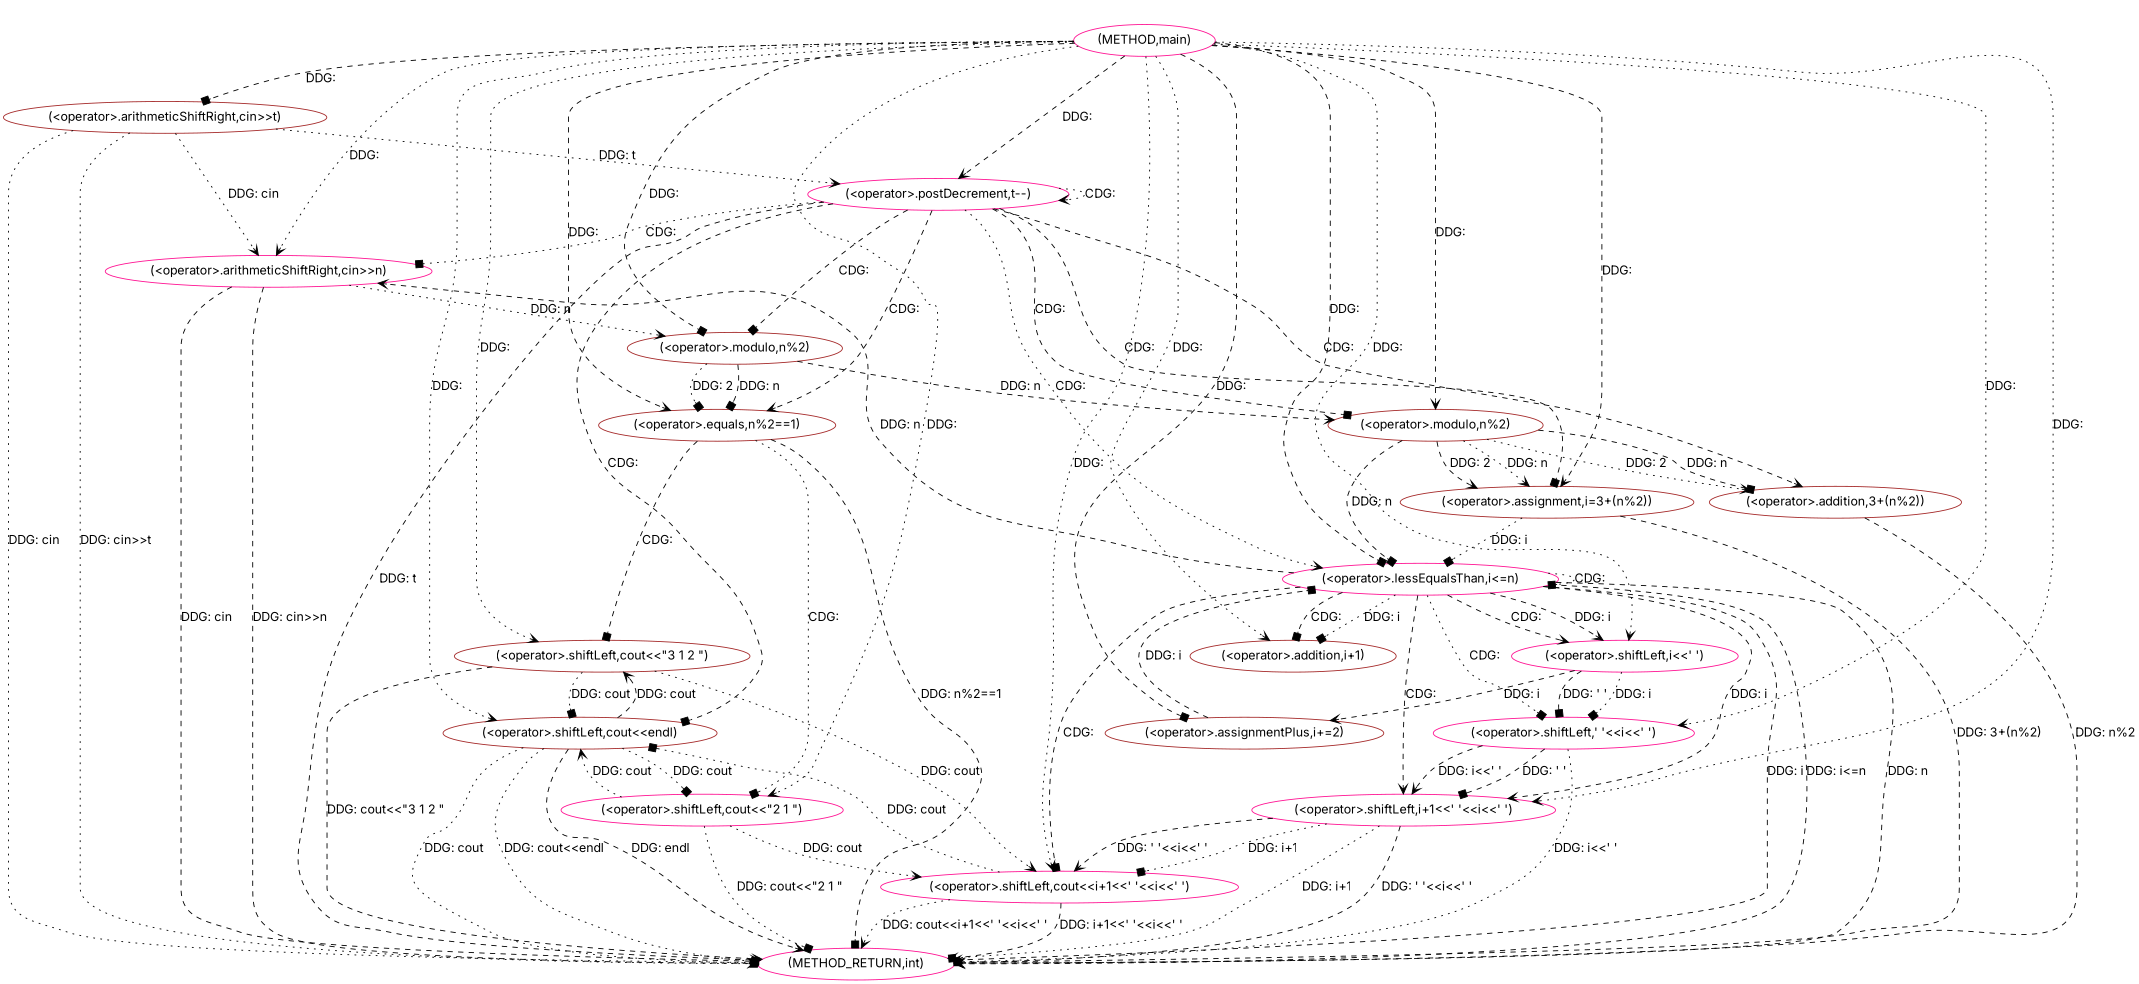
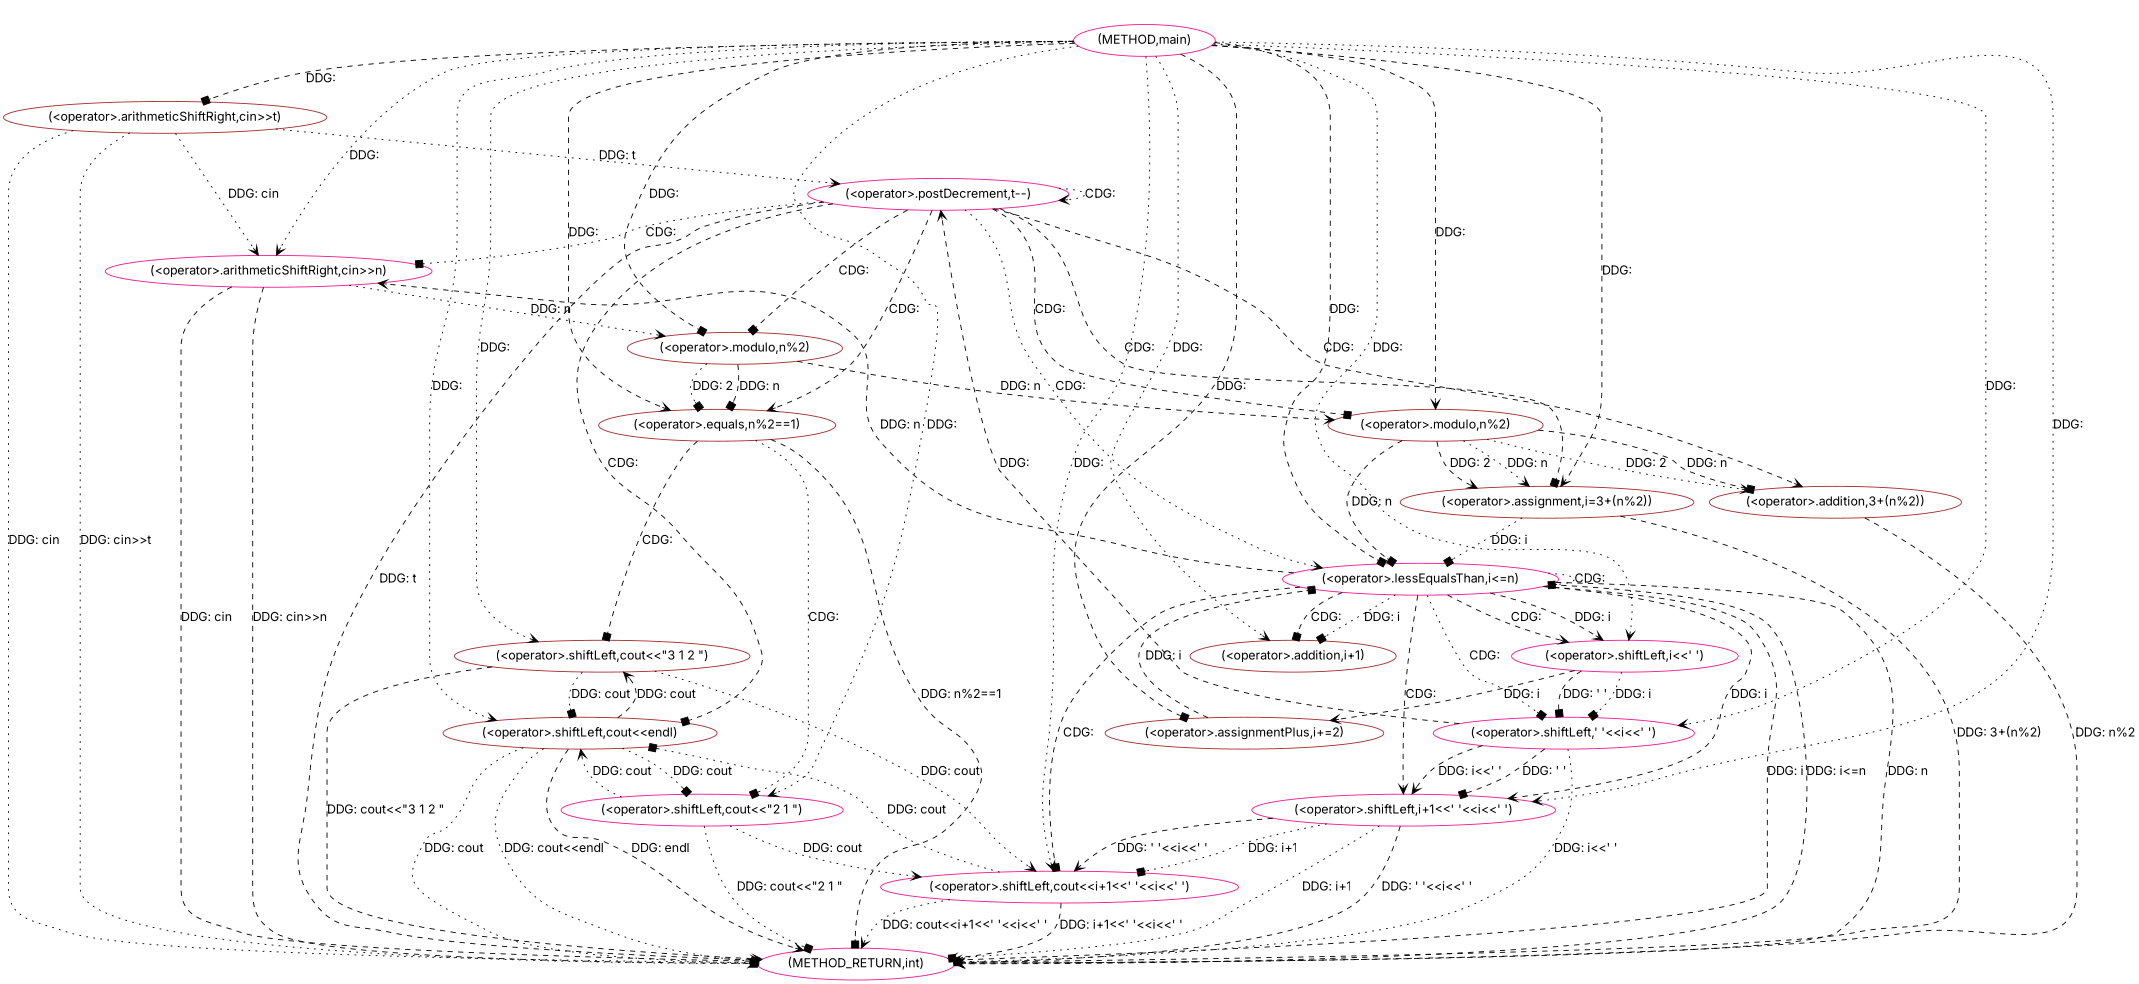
edge "(METHOD,main)" -> "(<operator>.postDecrement,t--)": now "(<operator>.shiftLeft,' '<<i<<' ')" -> "(<operator>.postDecrement,t--)"
